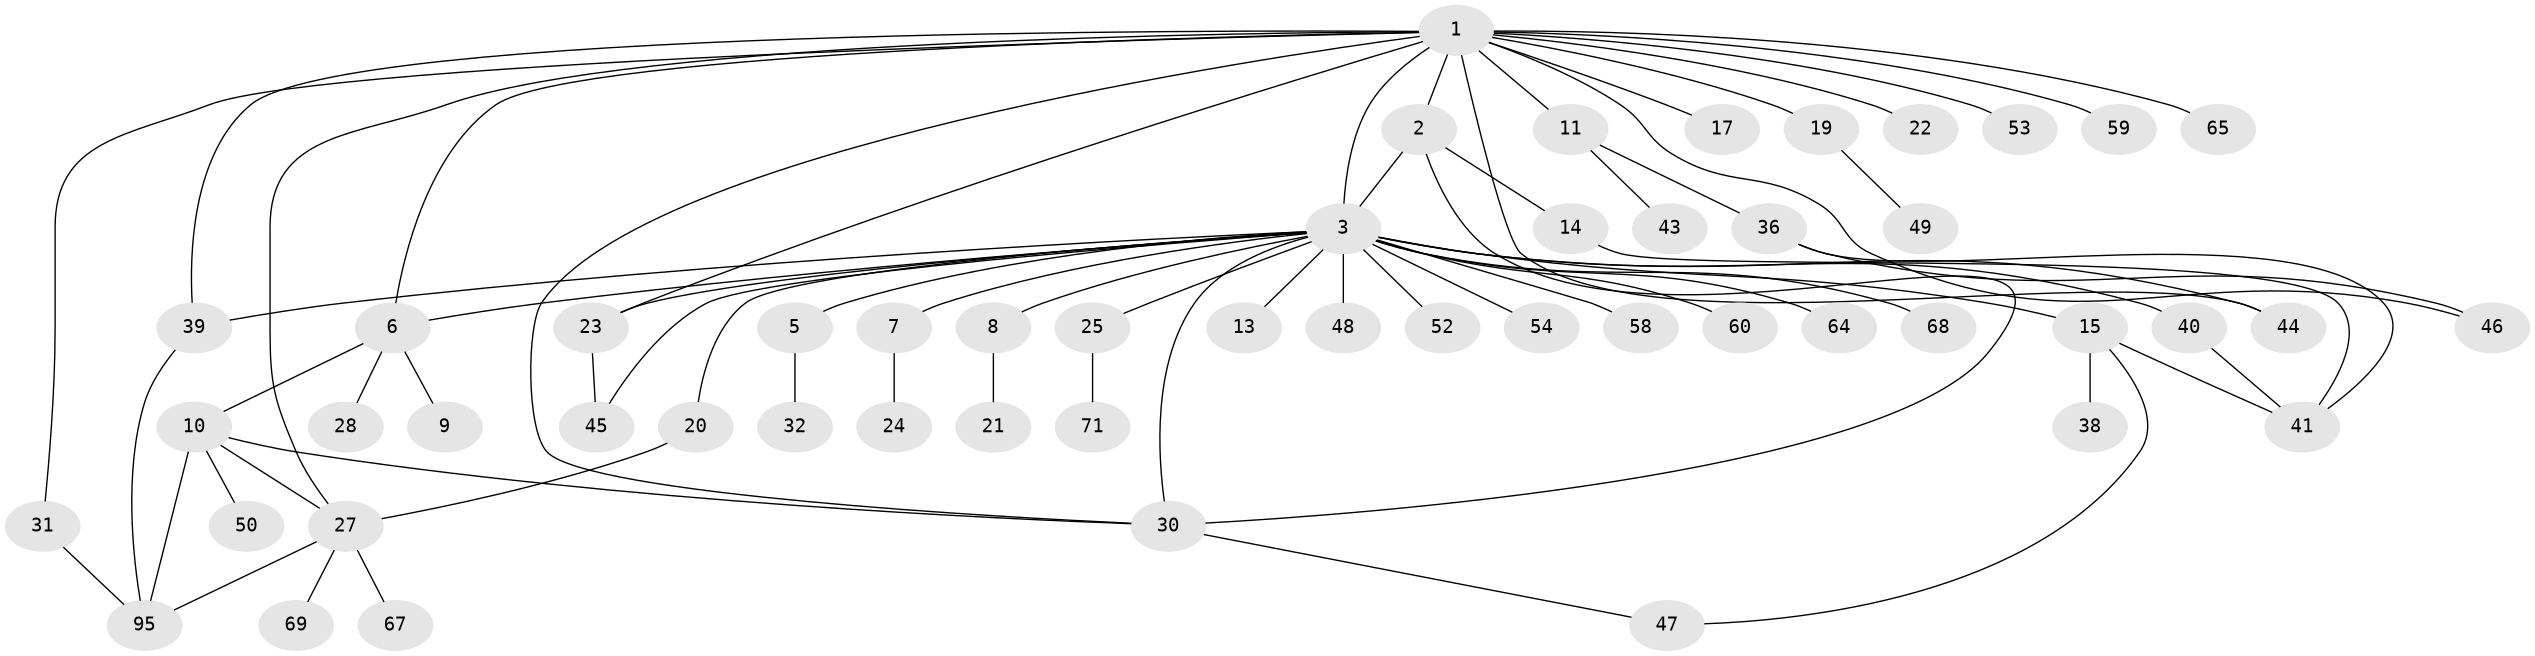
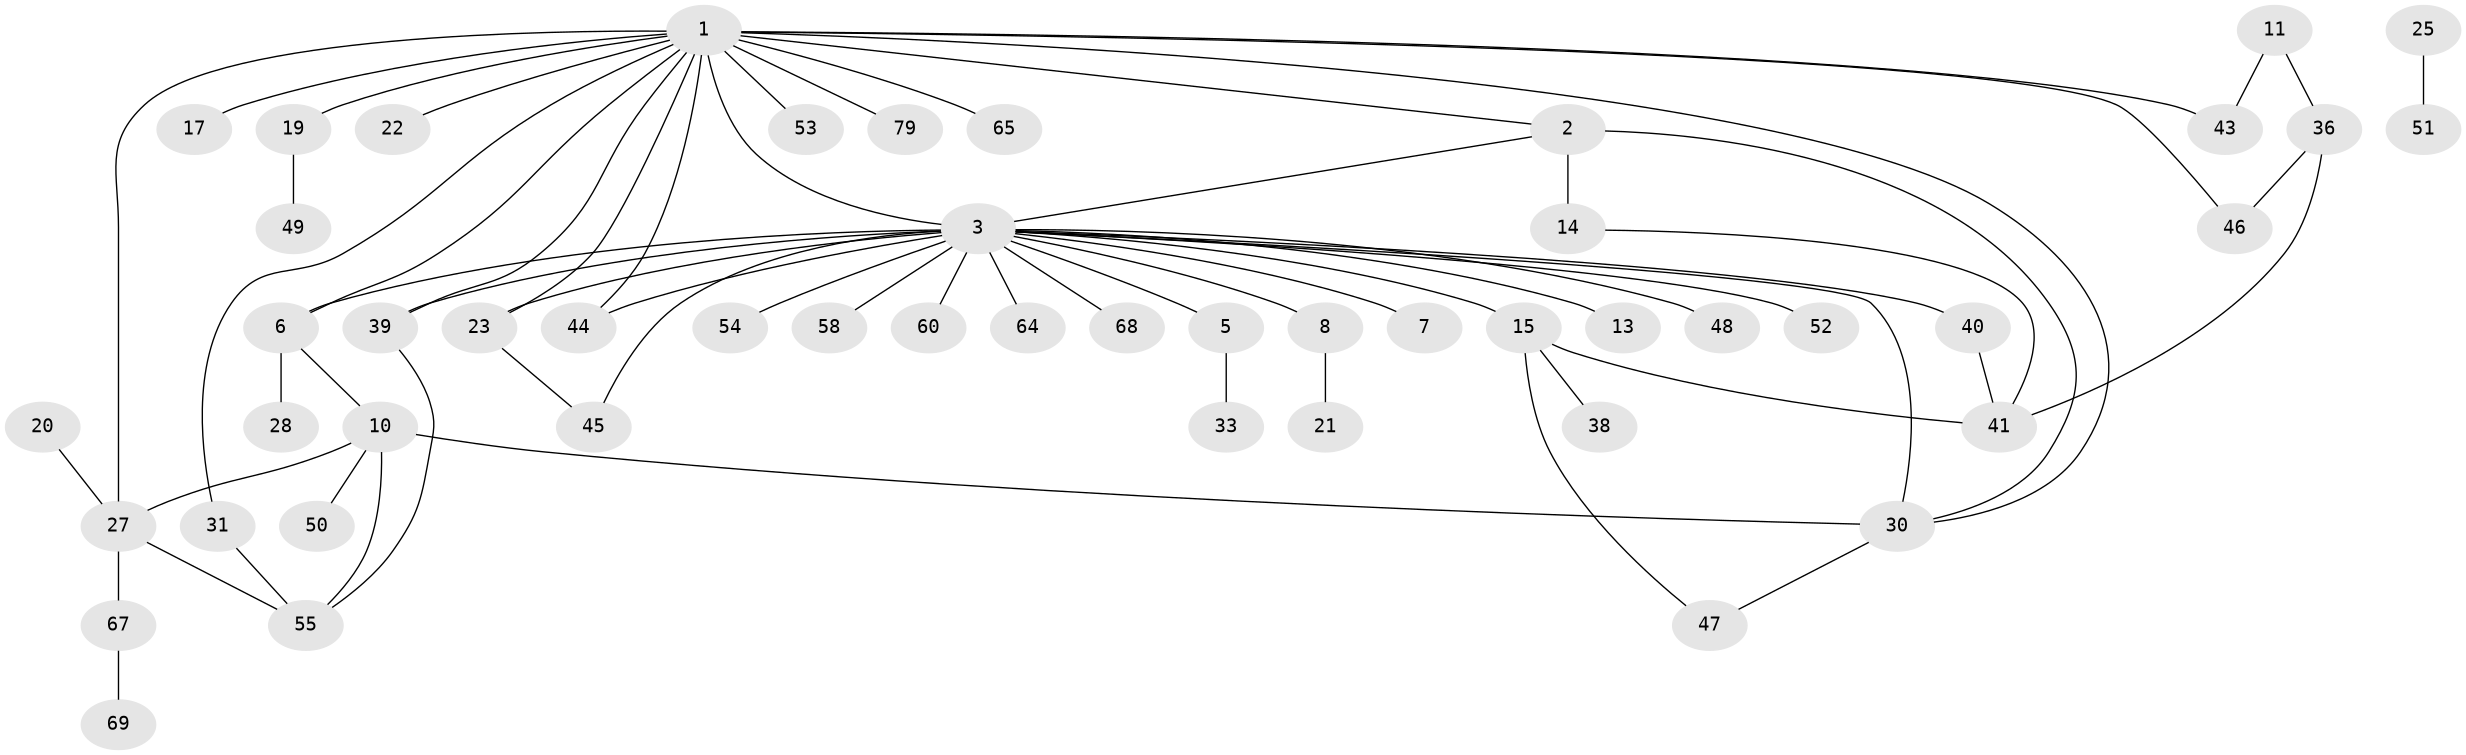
edge "1" -- "11": now "1" -- "43"
node "59": label "59" -> "79"
edge "3" -- "20": removed
edge "3" -- "25": removed
node "9": removed
node "32": label "32" -> "33"
node "24": removed
node "71": label "71" -> "51"
edge "27" -- "69": now "67" -- "69"
node "95": label "95" -> "55"
